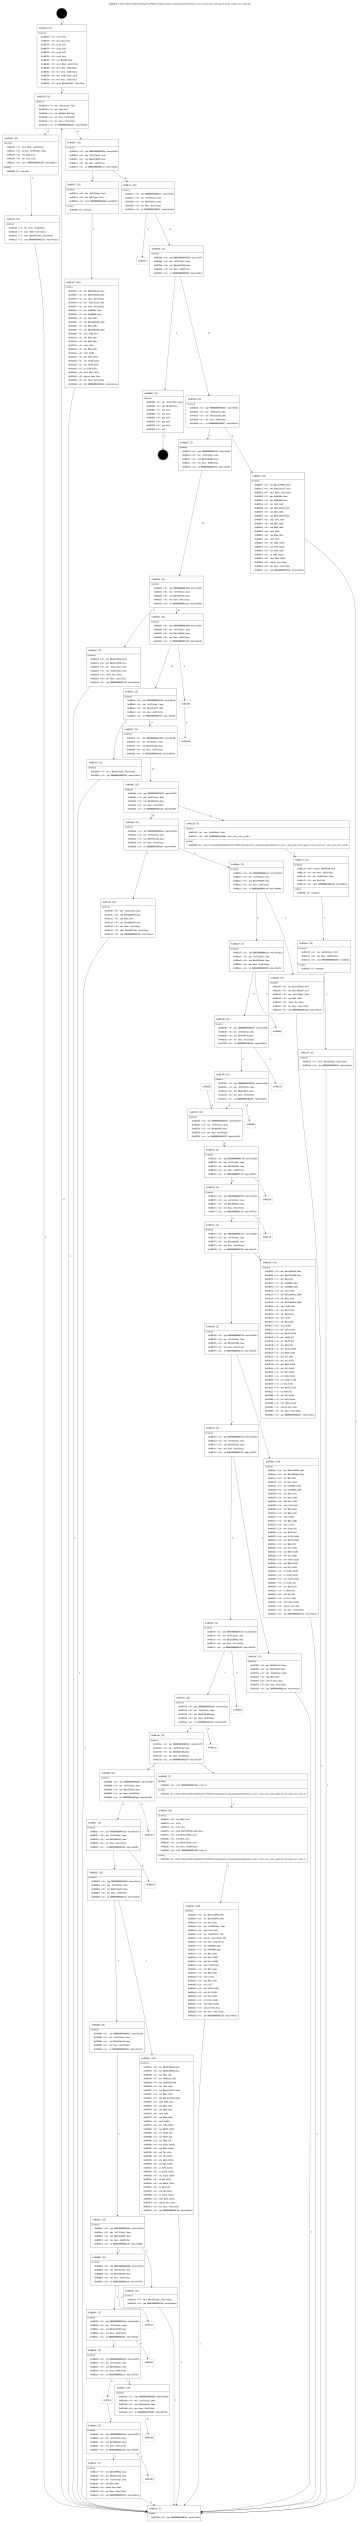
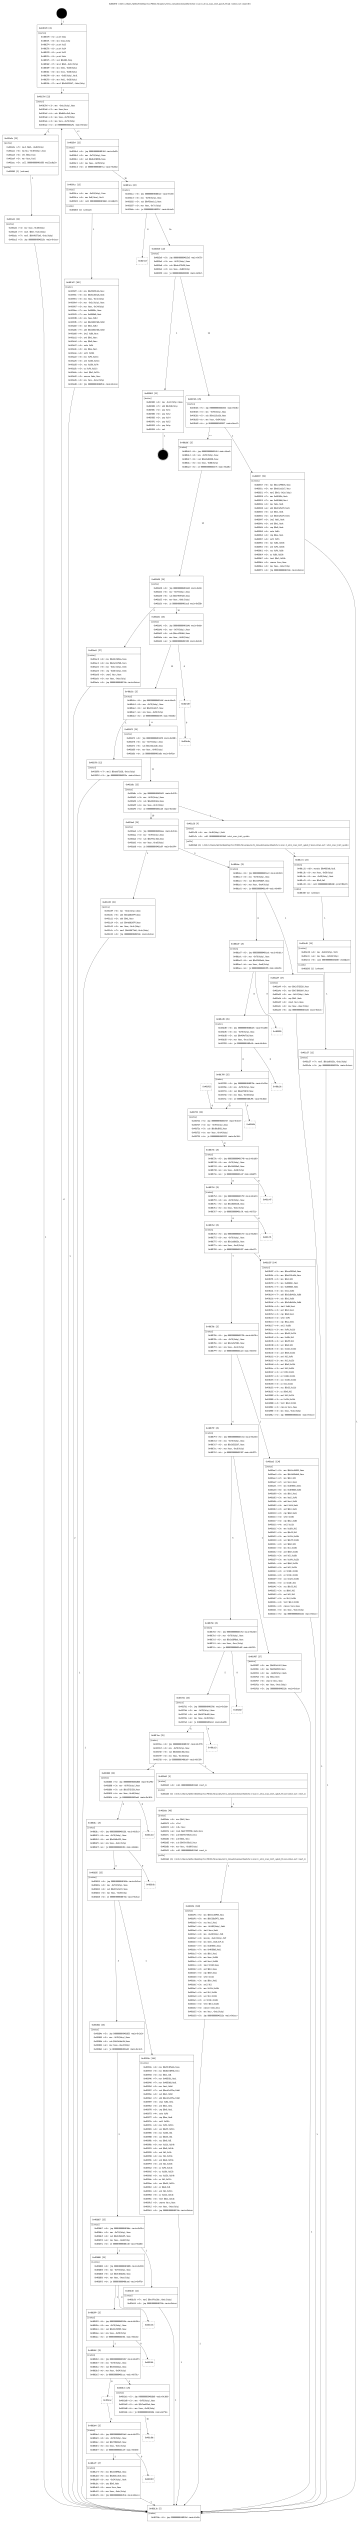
edge "0x4015b4 [22]" -> "0x4019ca [13]": removed, label "1"
